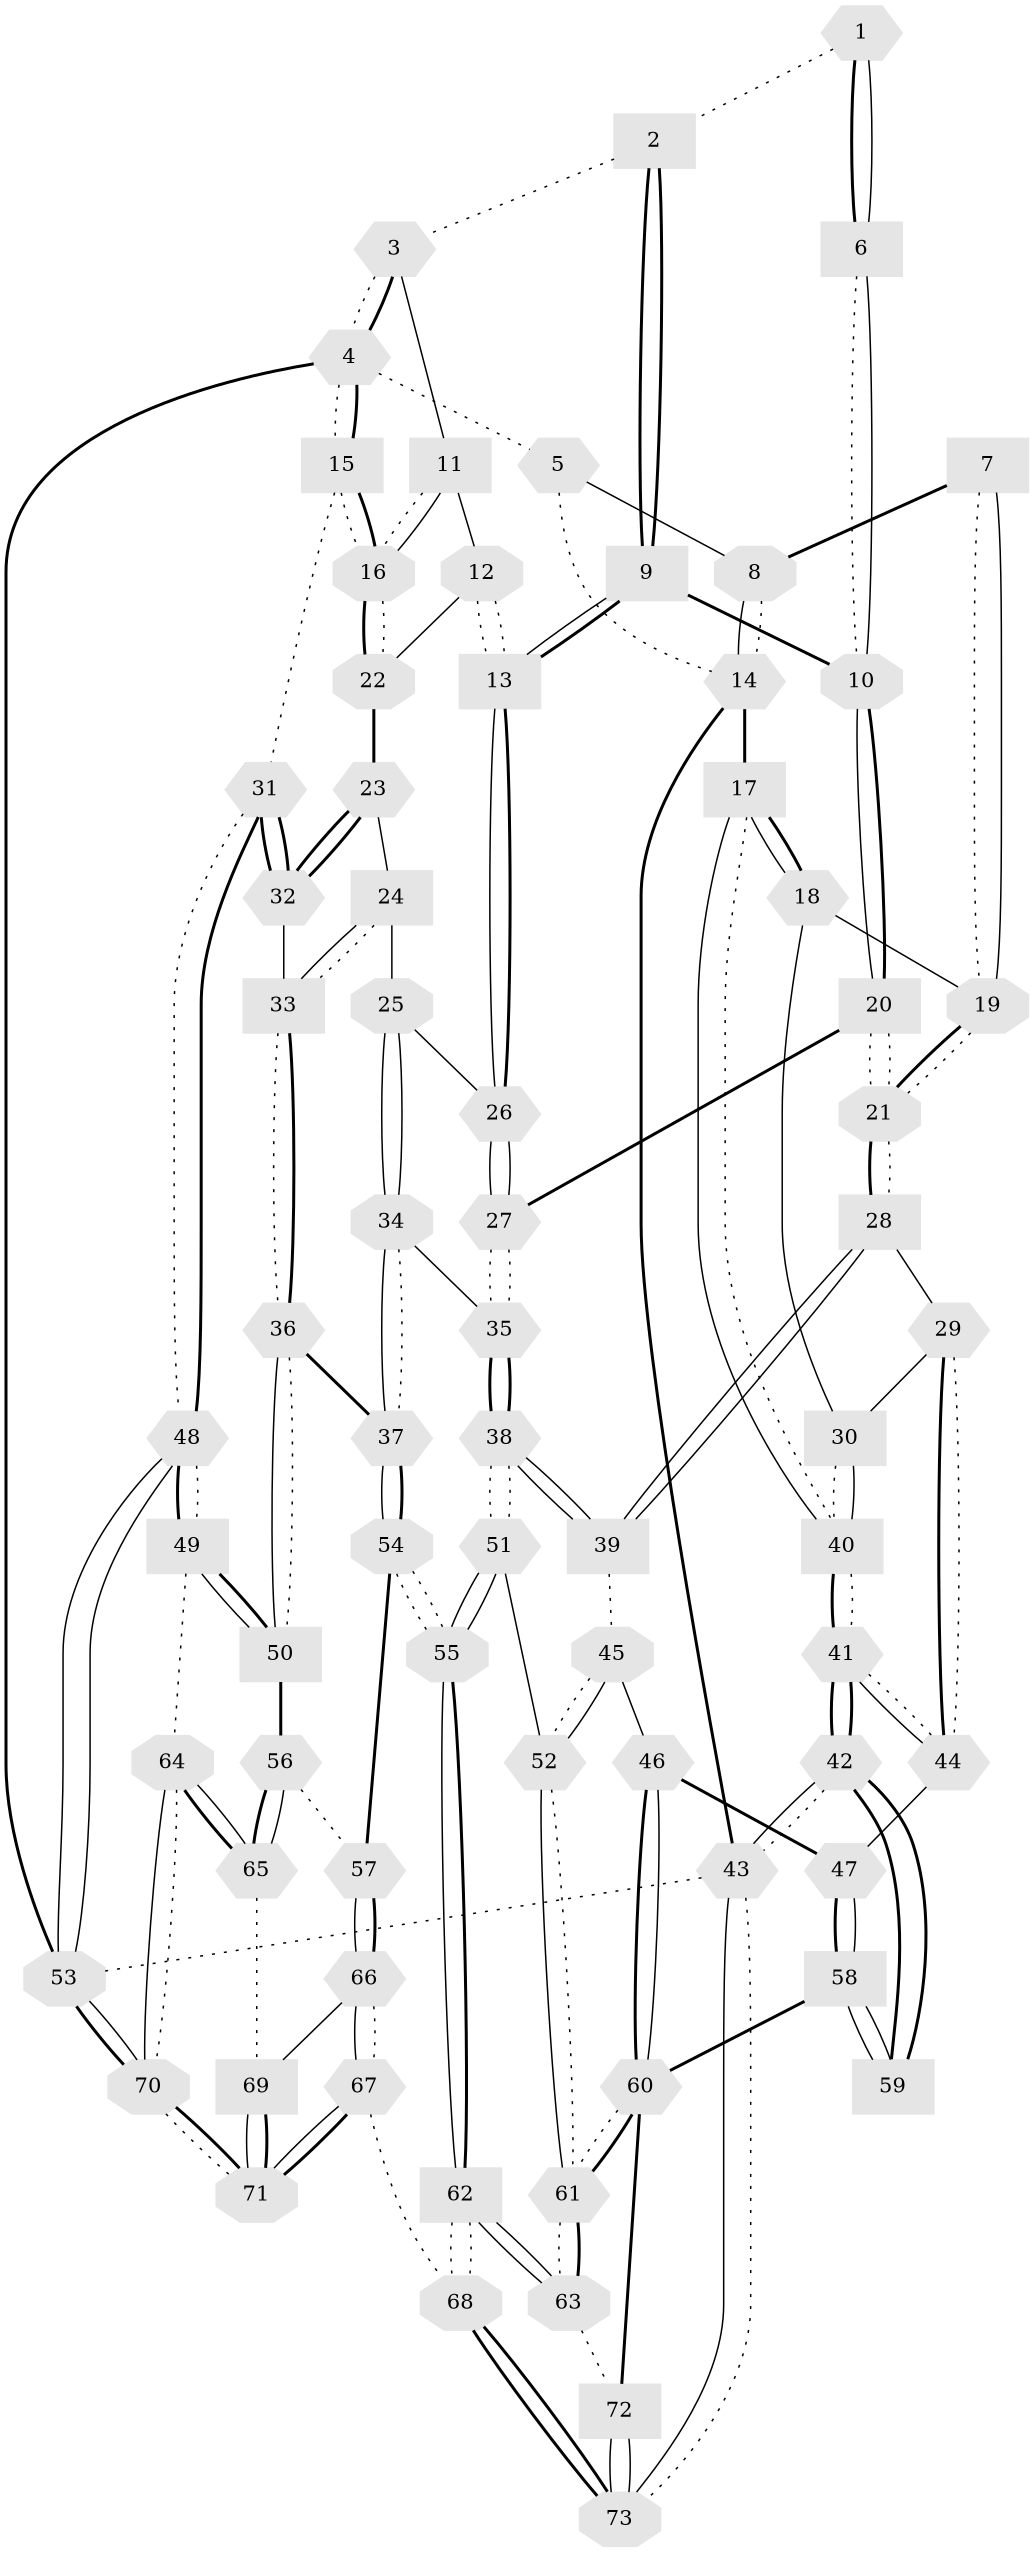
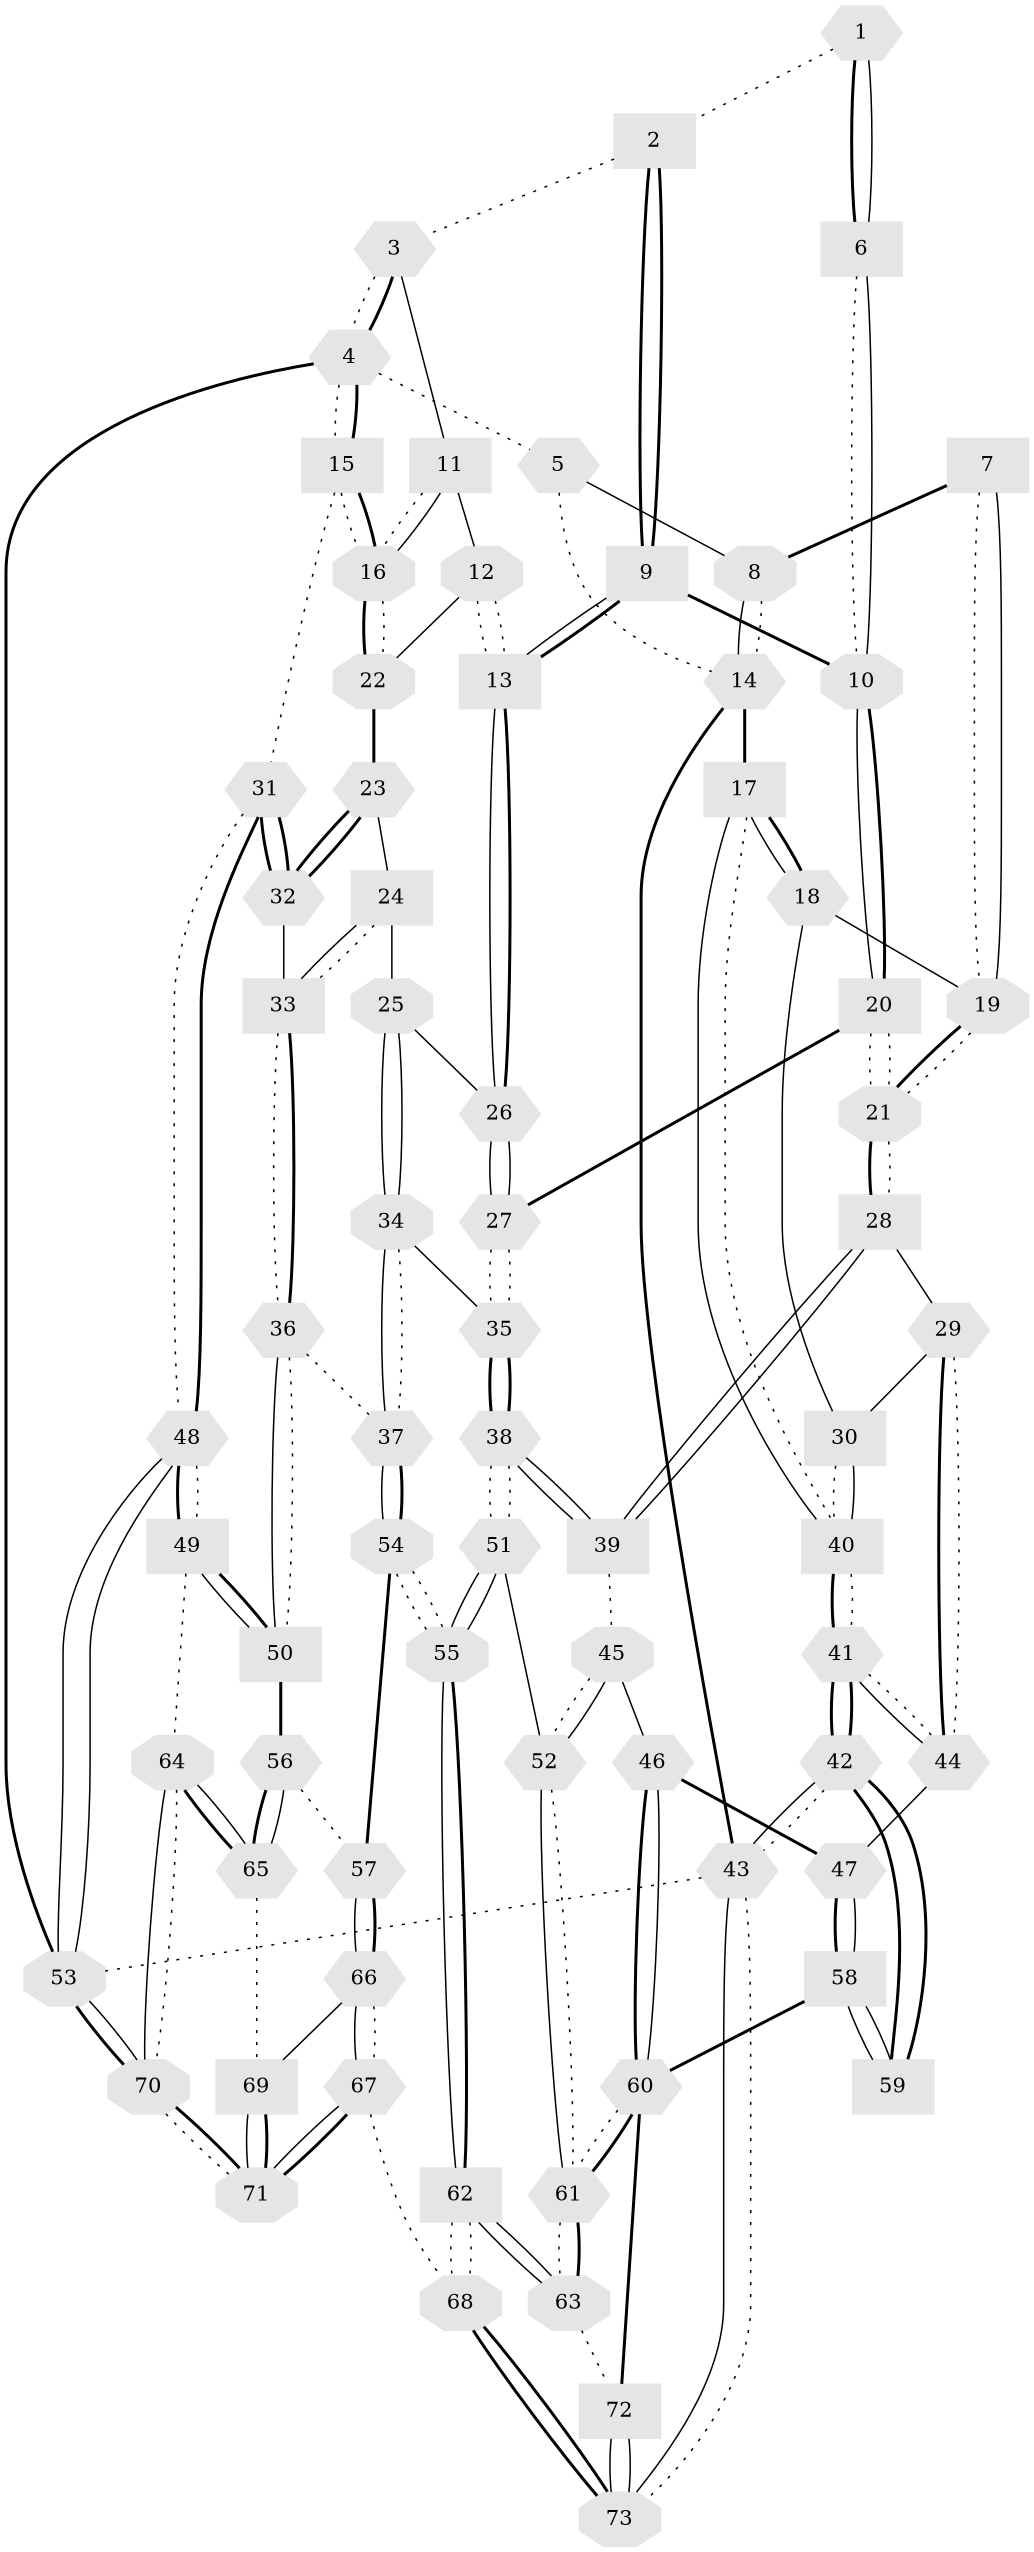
edge "36" -- "37": style bold -> dotted
